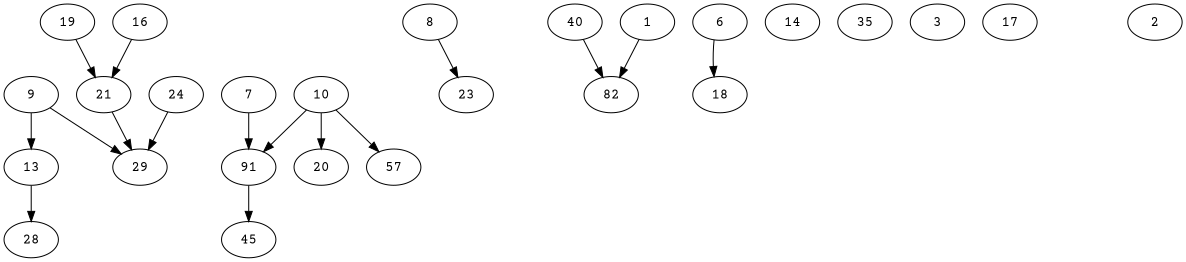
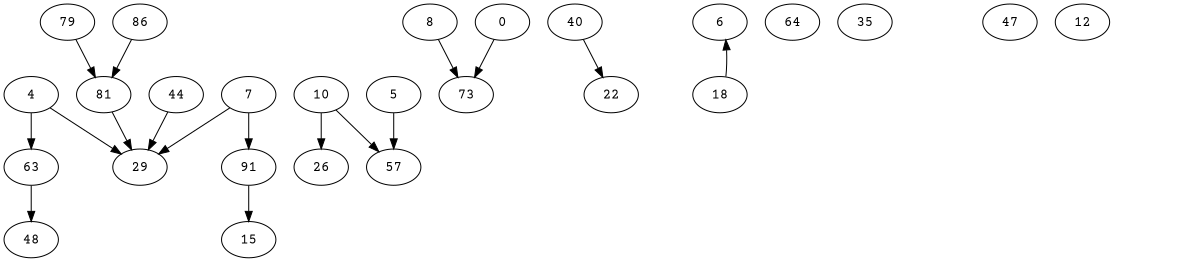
node "19": label "19" -> "79"
node "16": label "16" -> "86"
node "0": added
node "1": removed
node "14": label "14" -> "64"
node "3": removed
node "17": label "17" -> "47"
node "12": added
node "2": removed
edge "6" -> "18": reversed
node "9": label "9" -> "4"
node "21": label "21" -> "81"
node "24": label "24" -> "44"
node "5": added
node "23": label "23" -> "73"
node "82": label "82" -> "22"
edge "10" -> "91": removed
edge "7" -> "29": added
node "13": label "13" -> "63"
node "20": label "20" -> "26"
node "28": label "28" -> "48"
node "45": label "45" -> "15"
